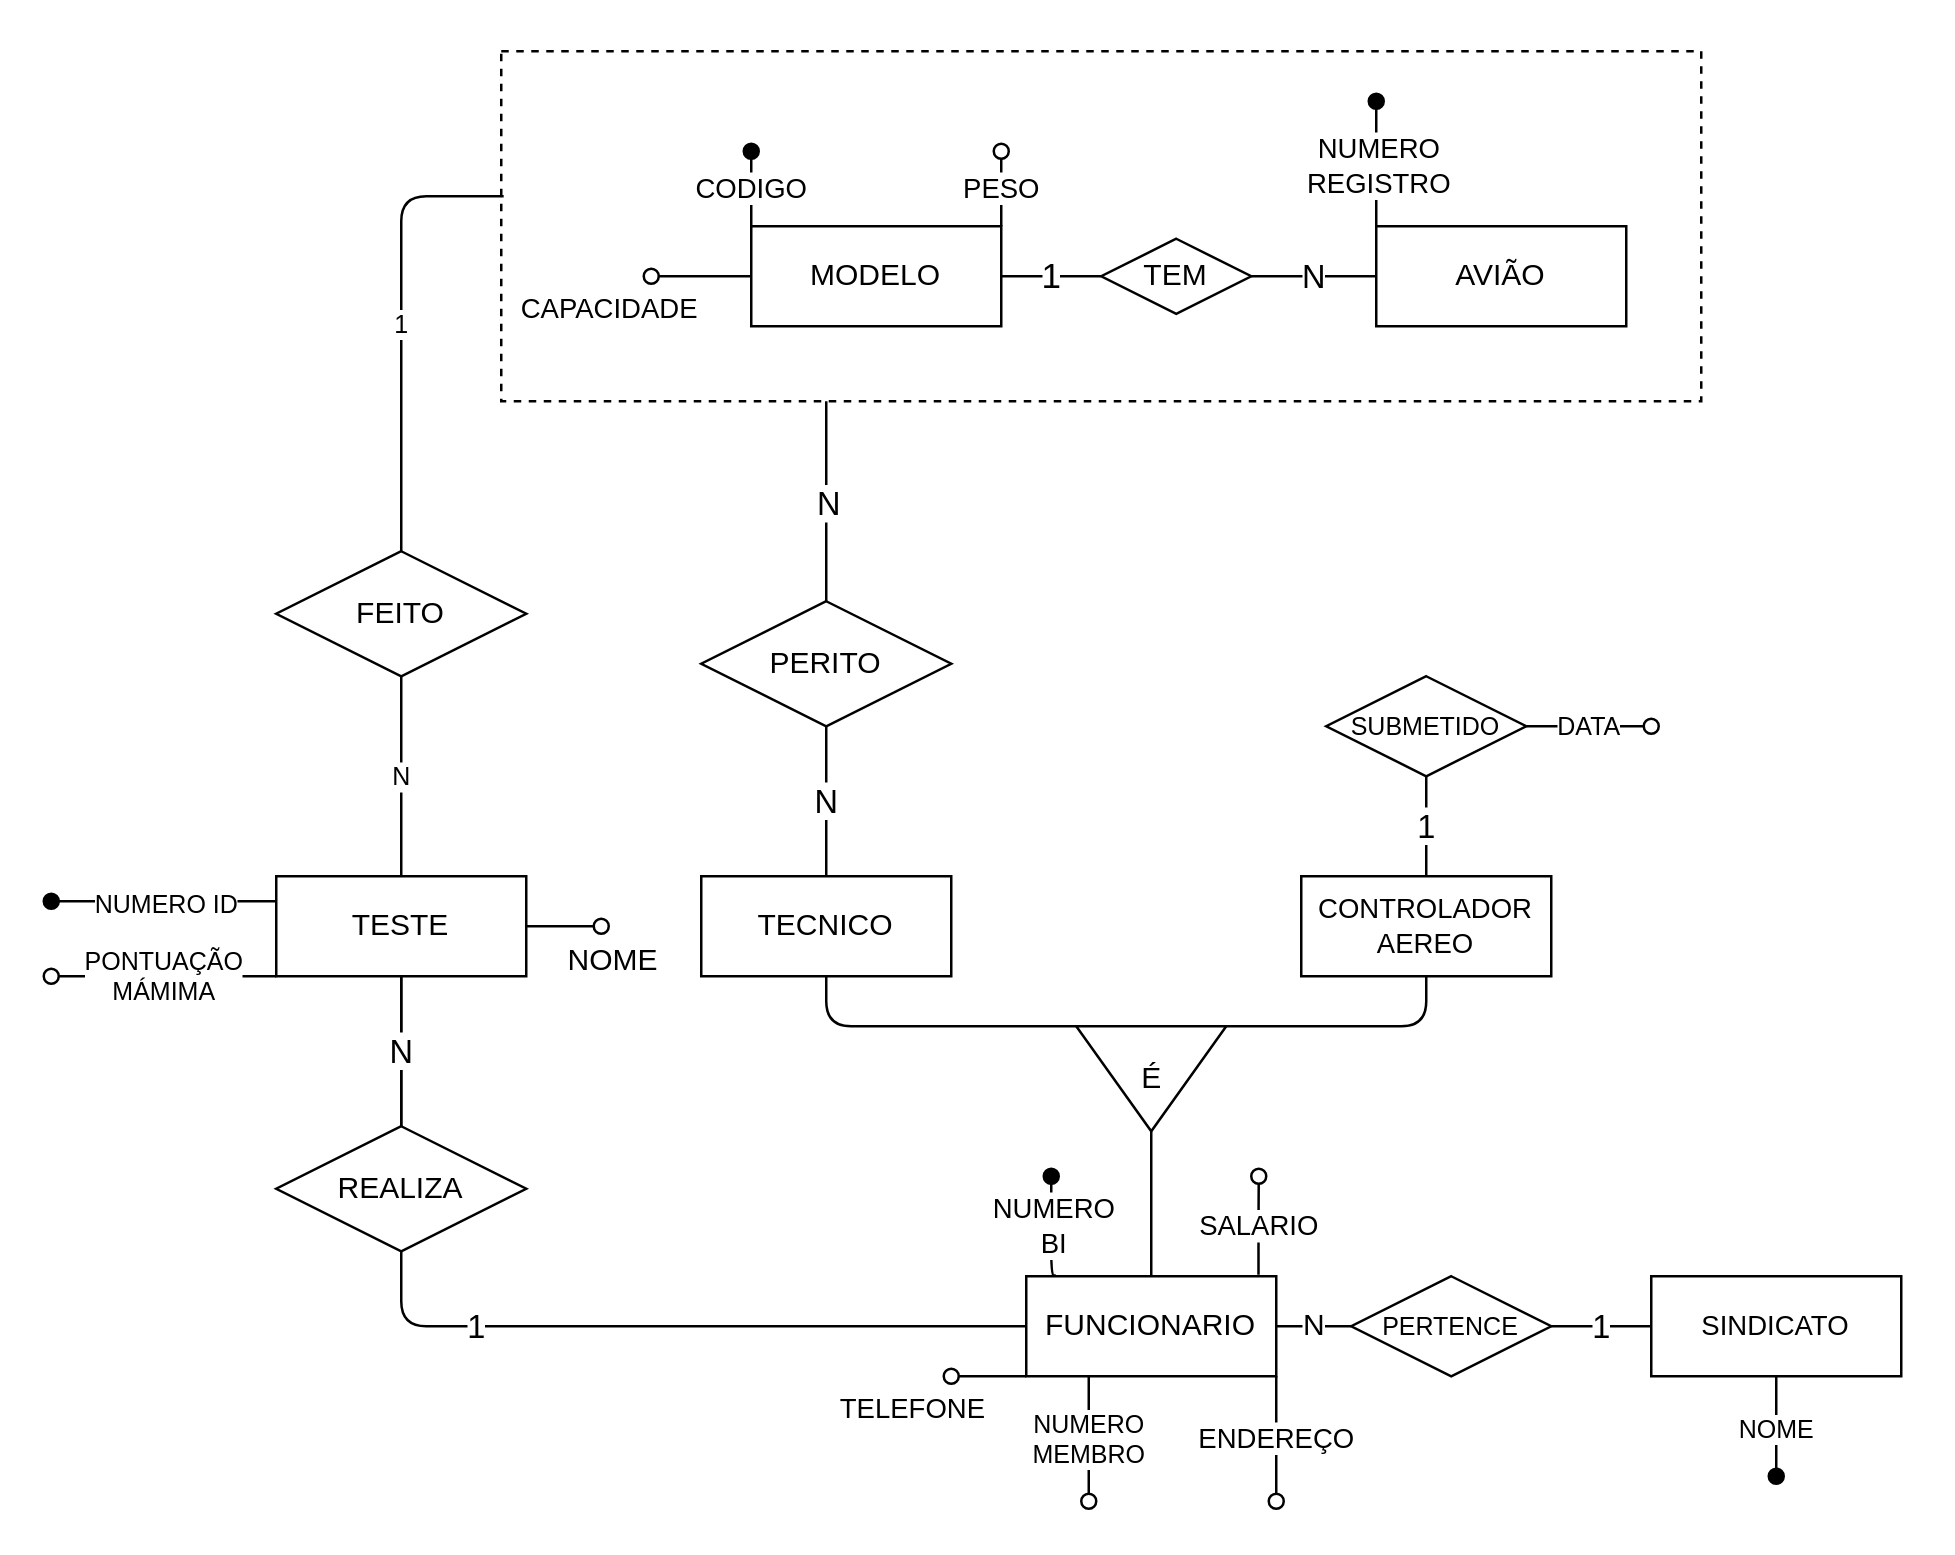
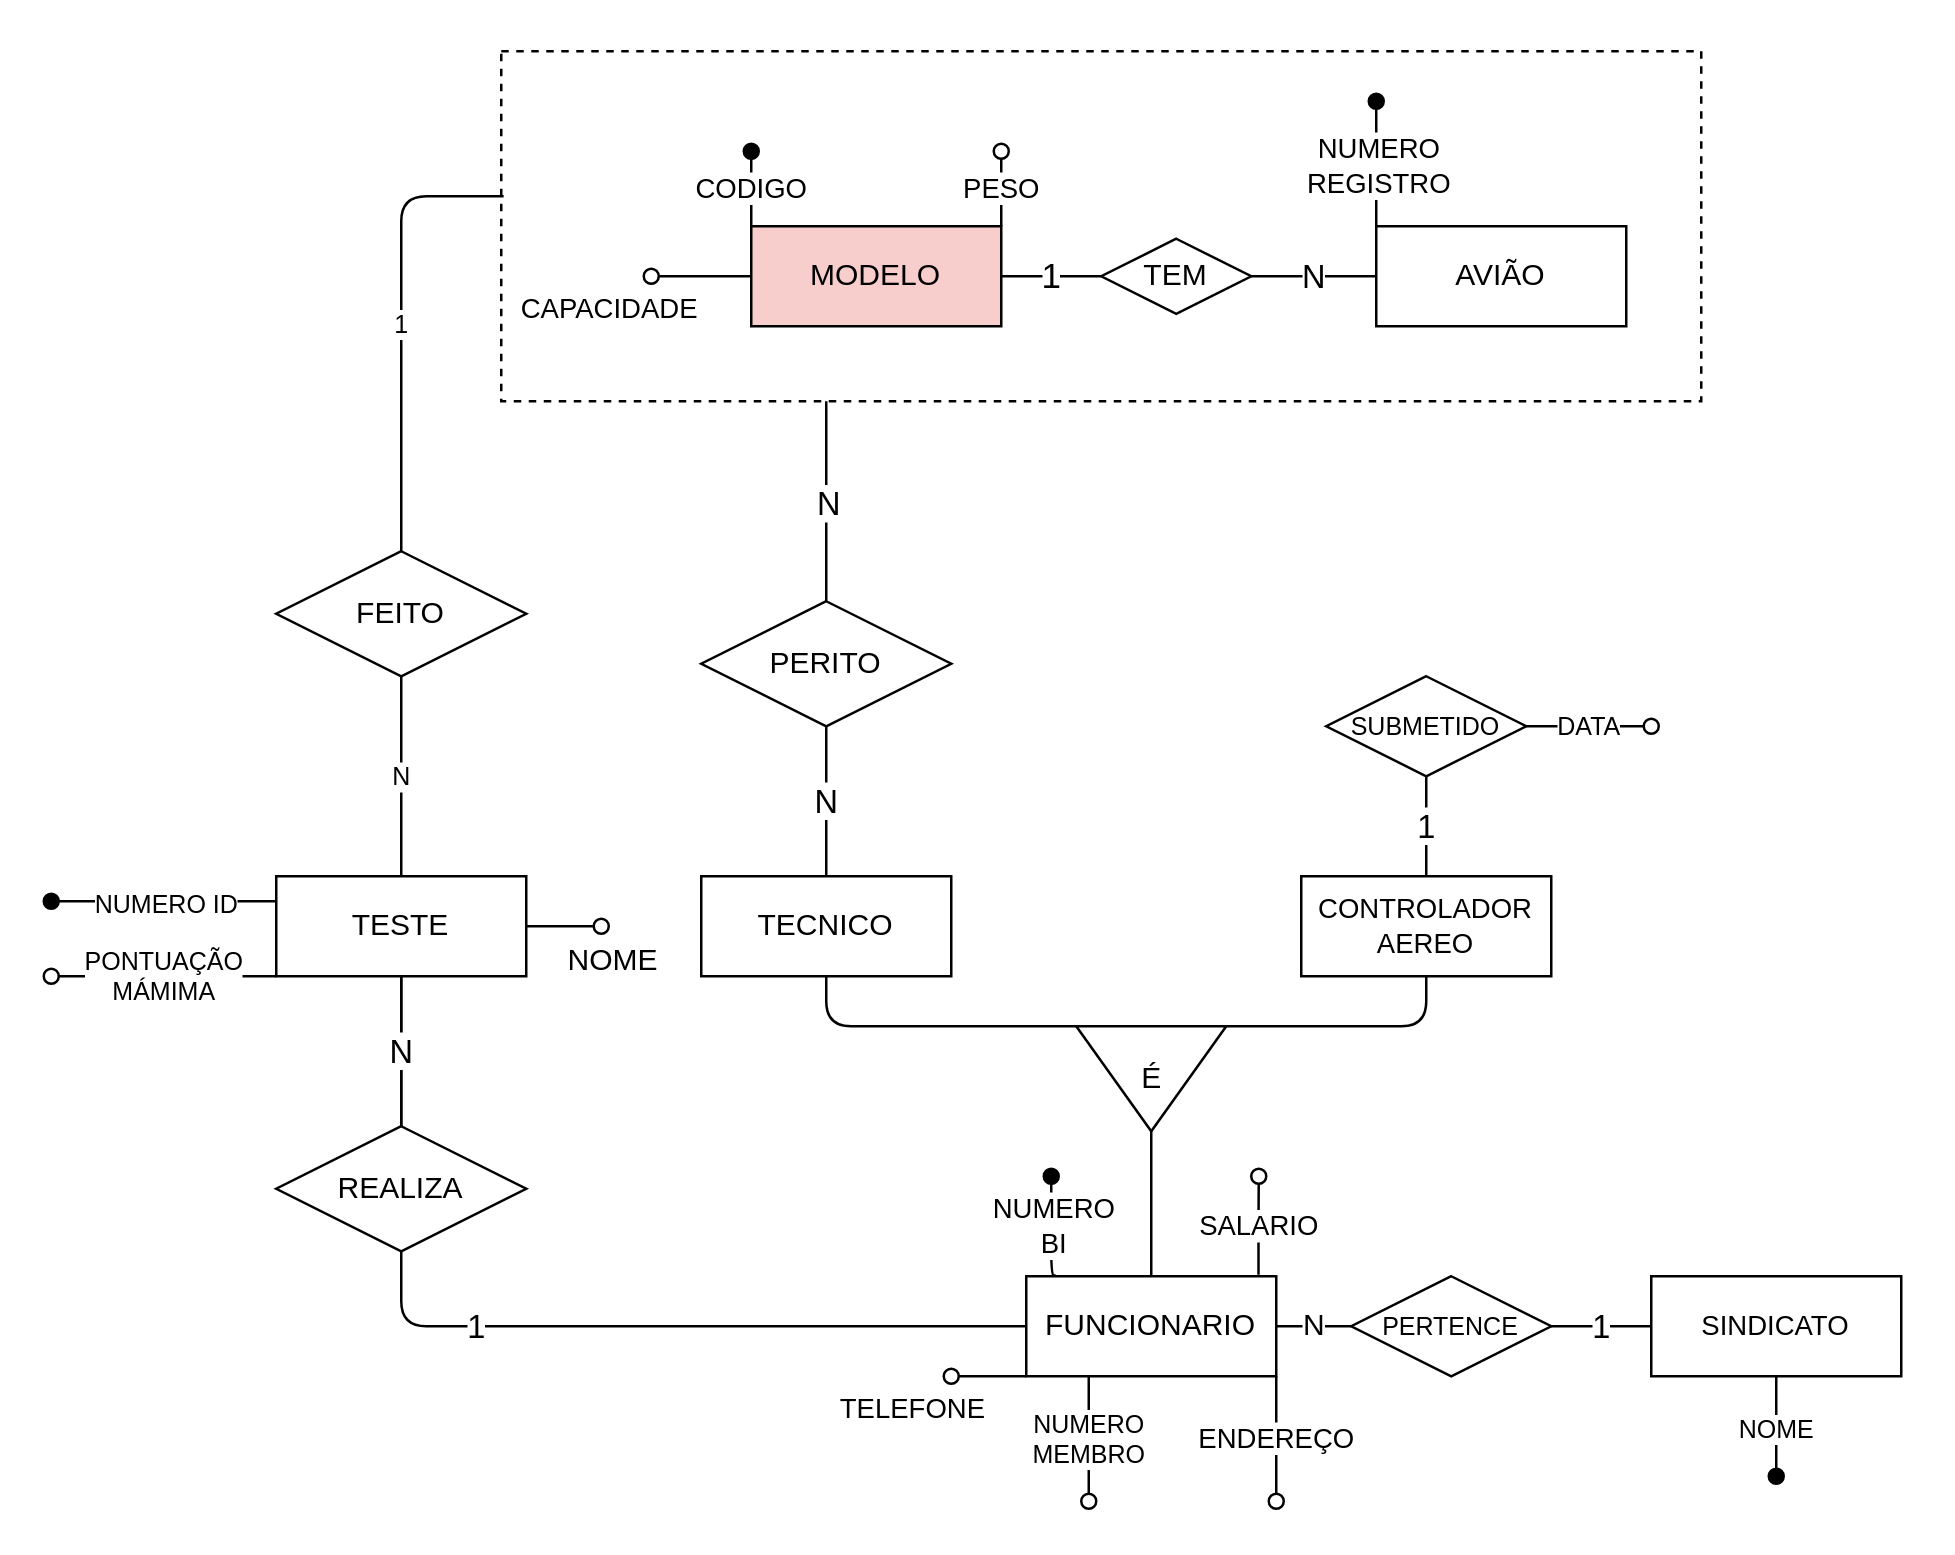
node "MODELO": fillcolor #ffffff -> #f8cecc
